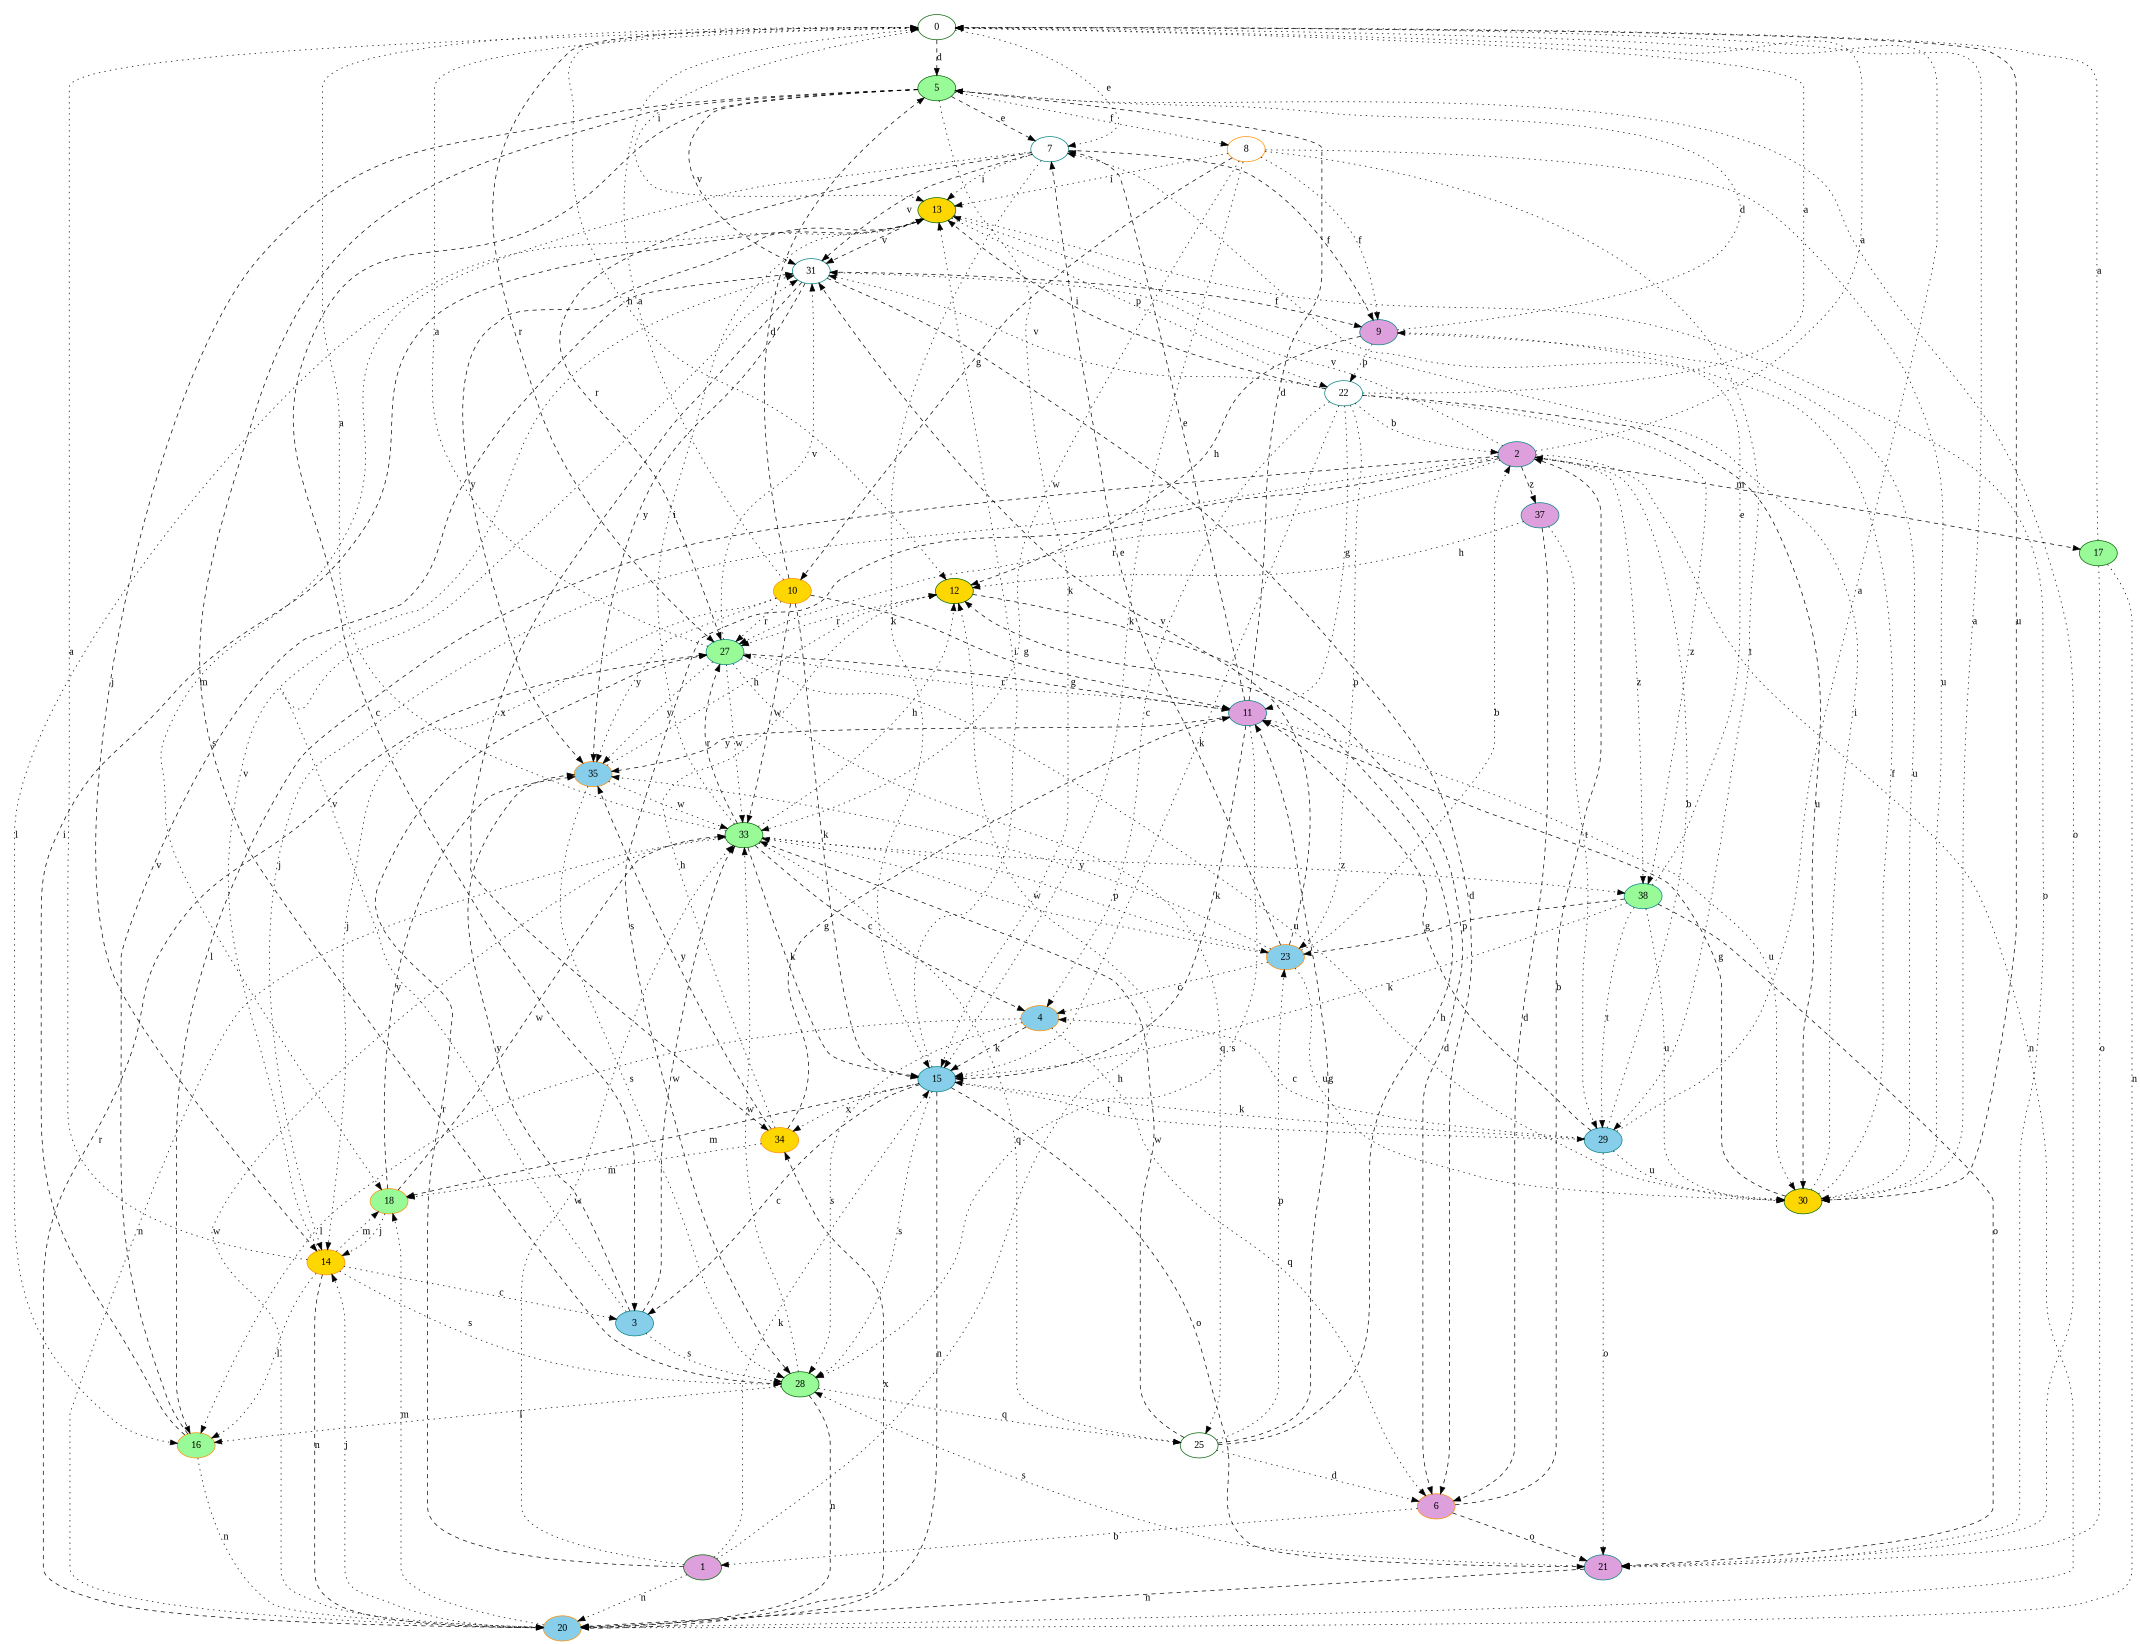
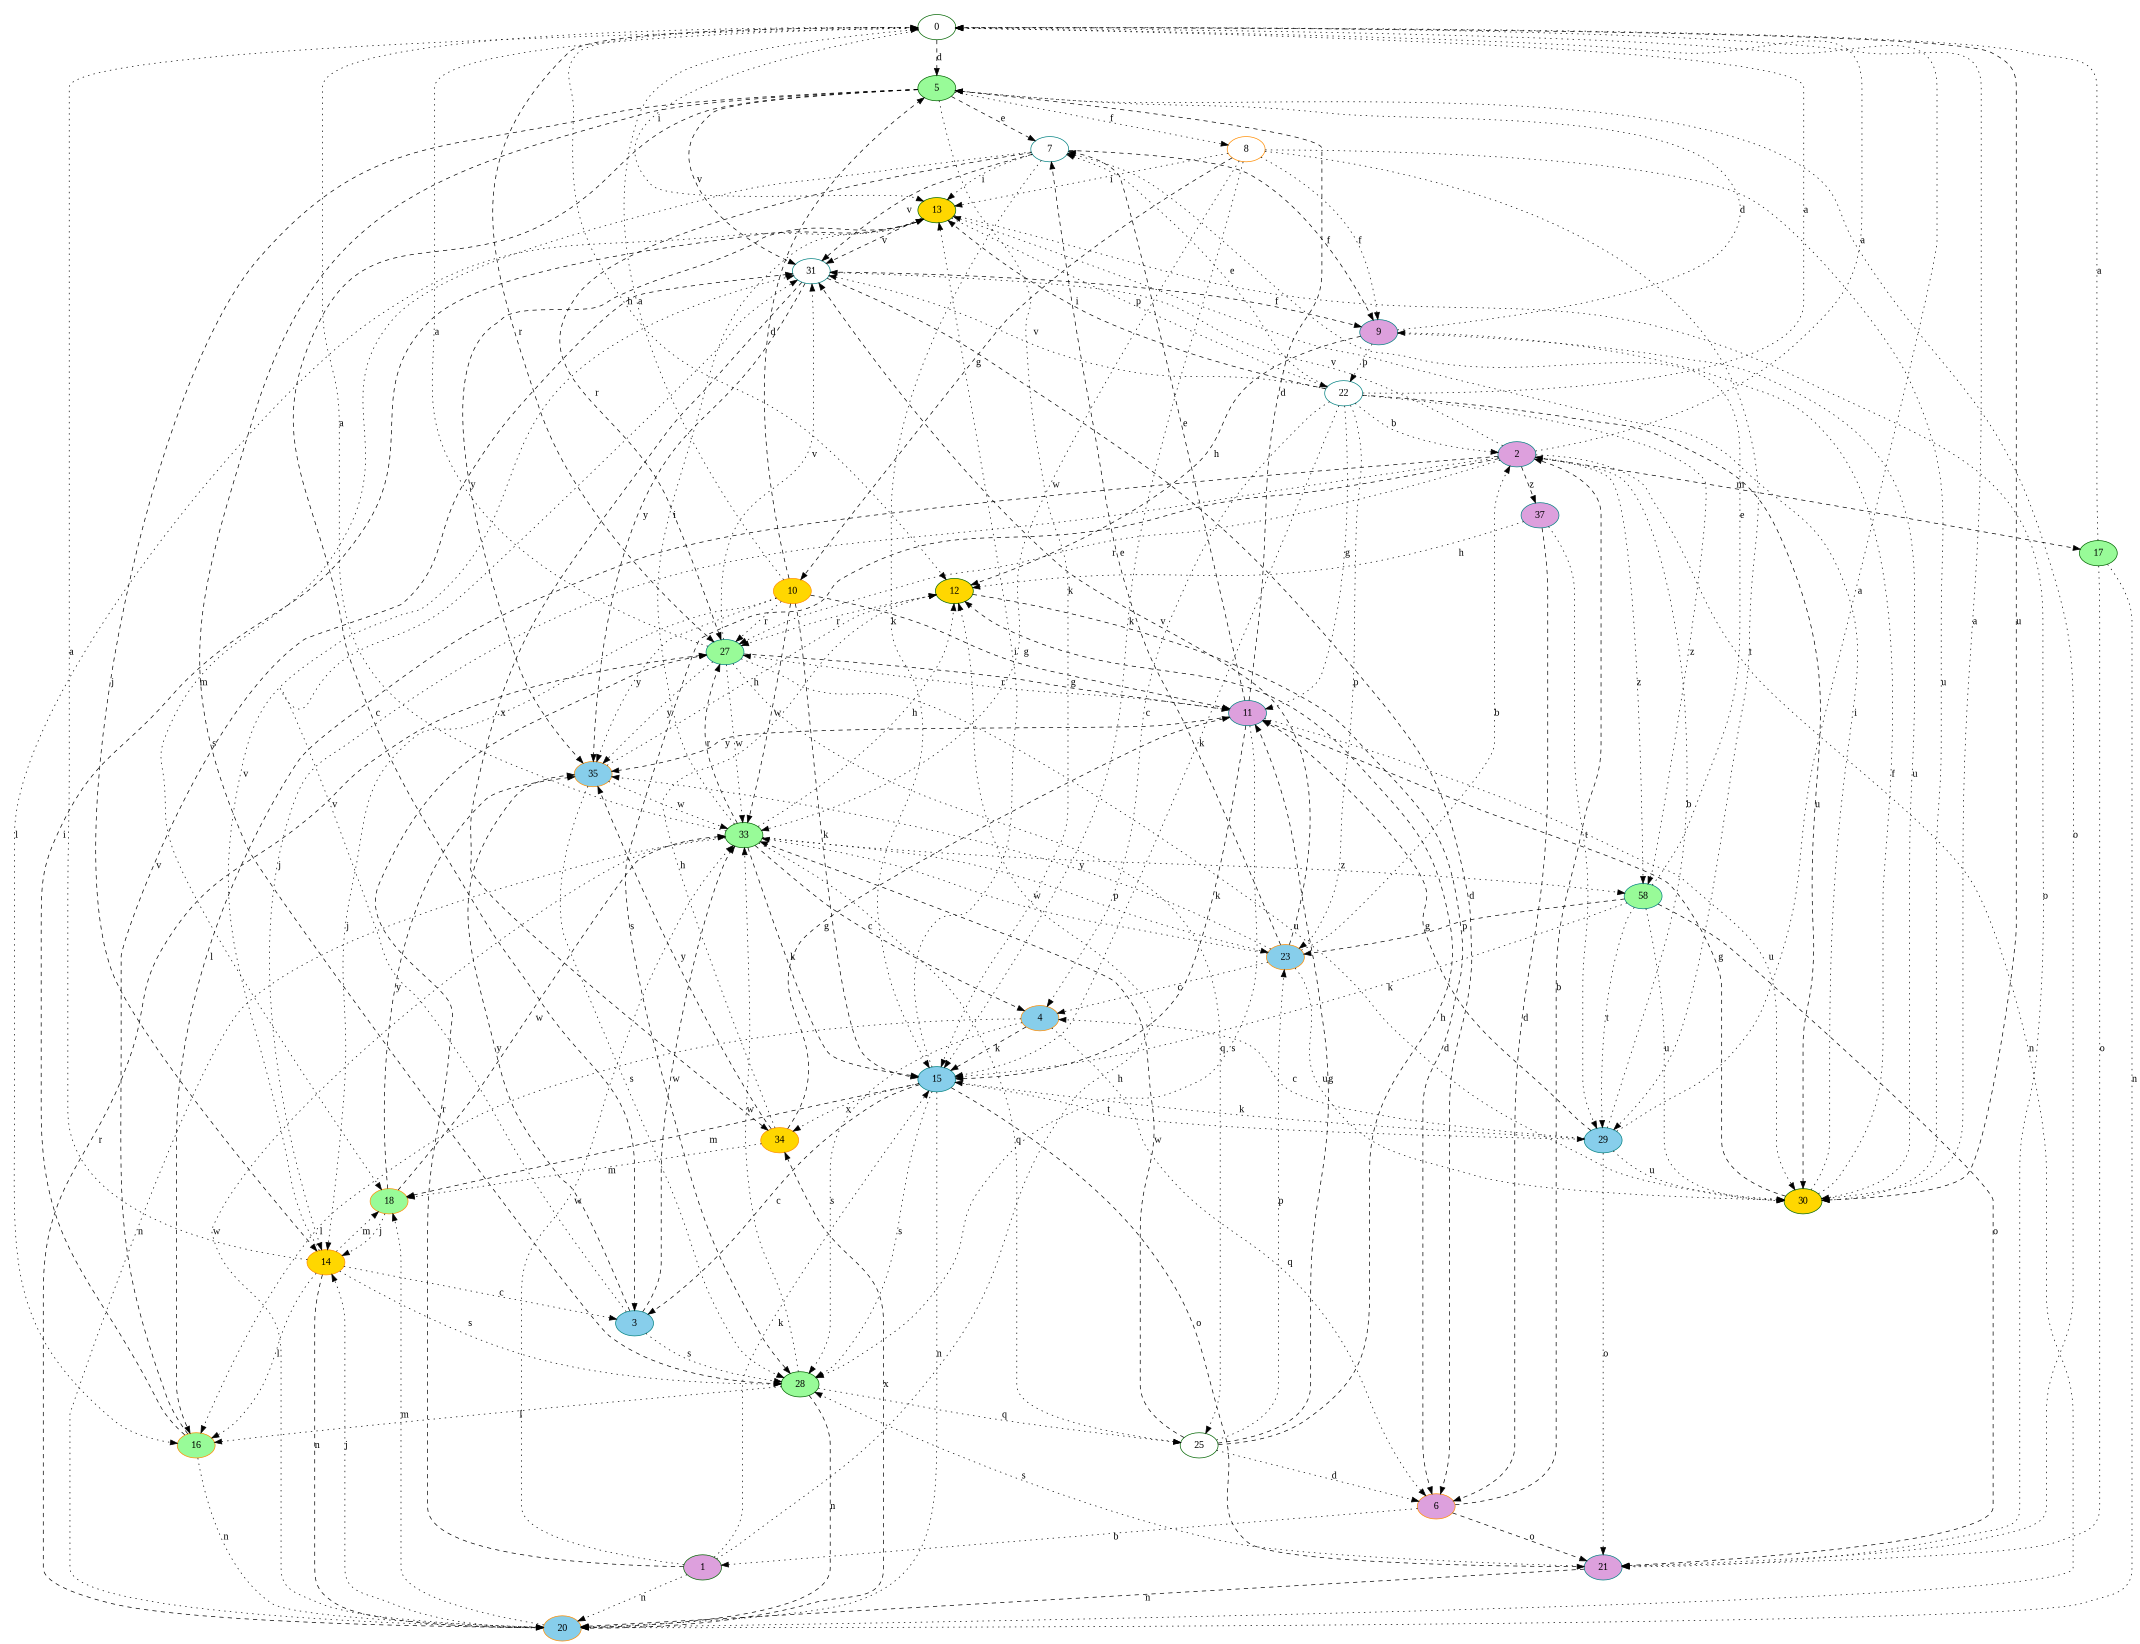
edge "0" -> "7": now "22" -> "7"
node "38": label "38" -> "58"
edge "15" -> "20": style dashed -> dotted
